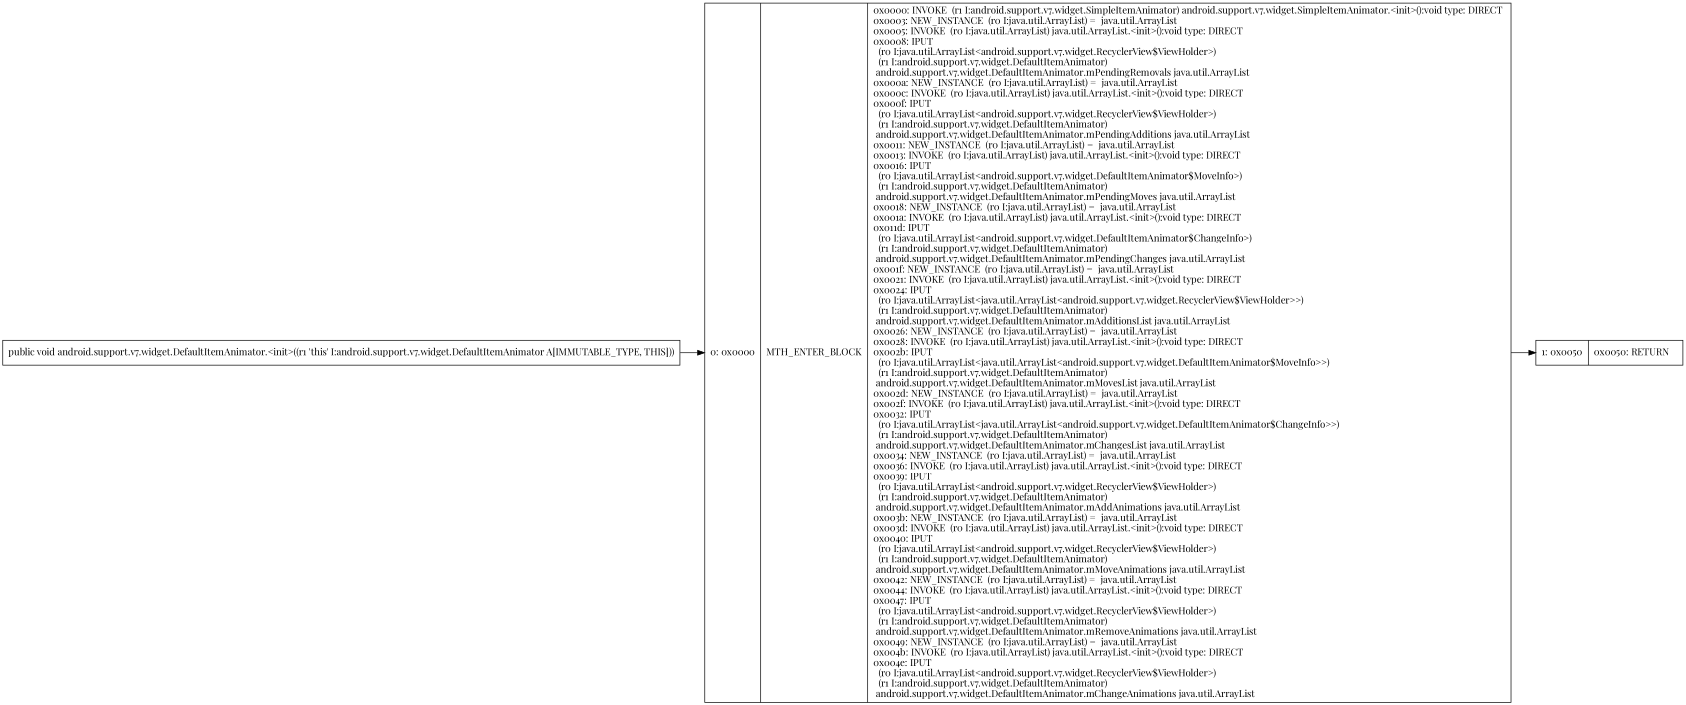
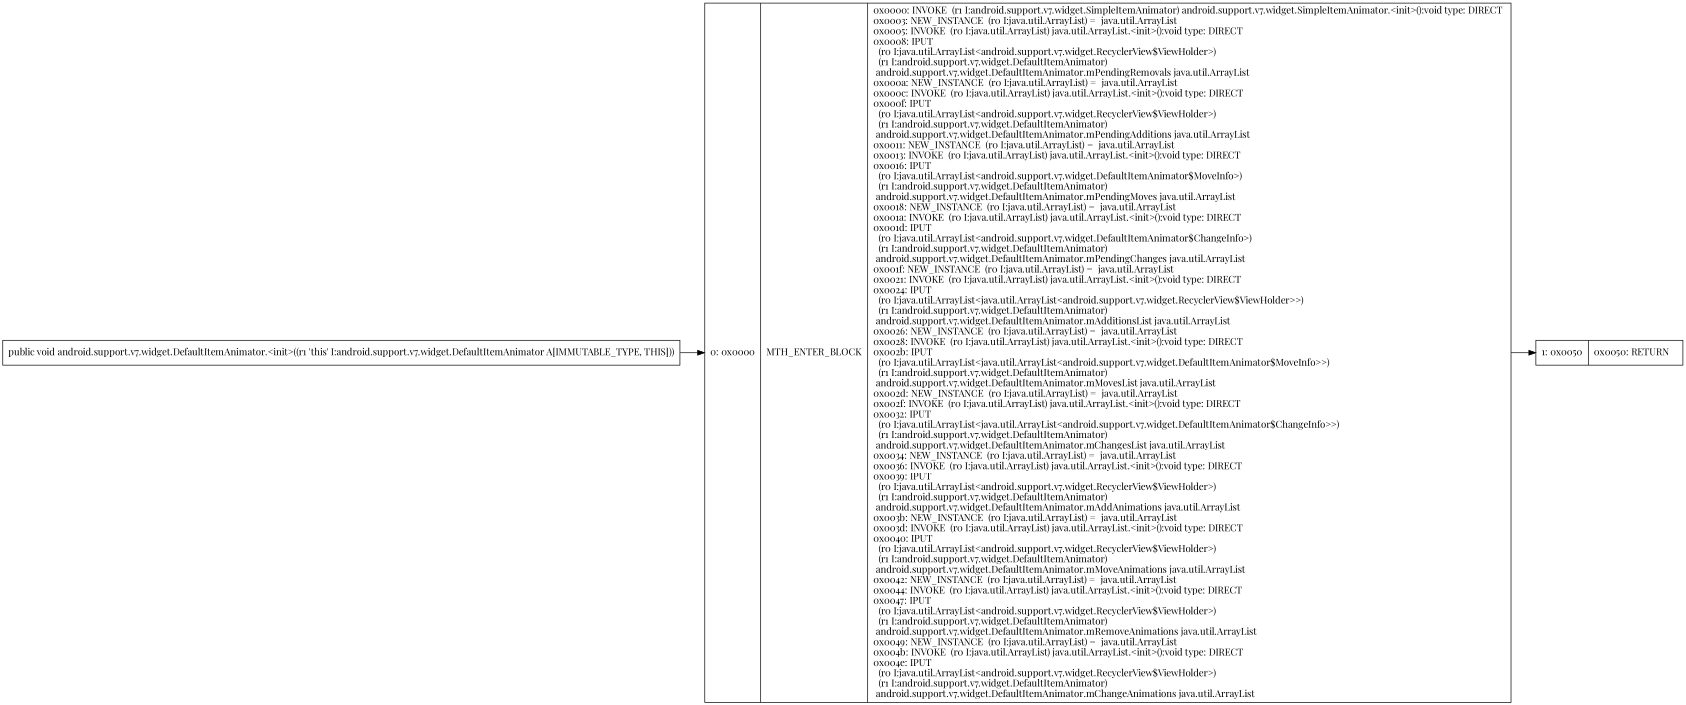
node "0: 0x0000": text "0x011d: IPUT" -> "0x001d: IPUT"
